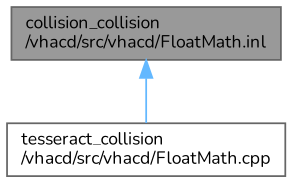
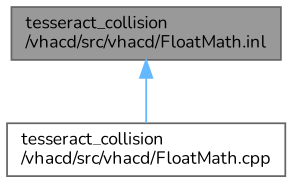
node "collision_collision /vhacd/src/vhacd/FloatMath.inl": label "collision_collision /vhacd/src/vhacd/FloatMath.inl" -> "tesseract_collision /vhacd/src/vhacd/FloatMath.inl"
